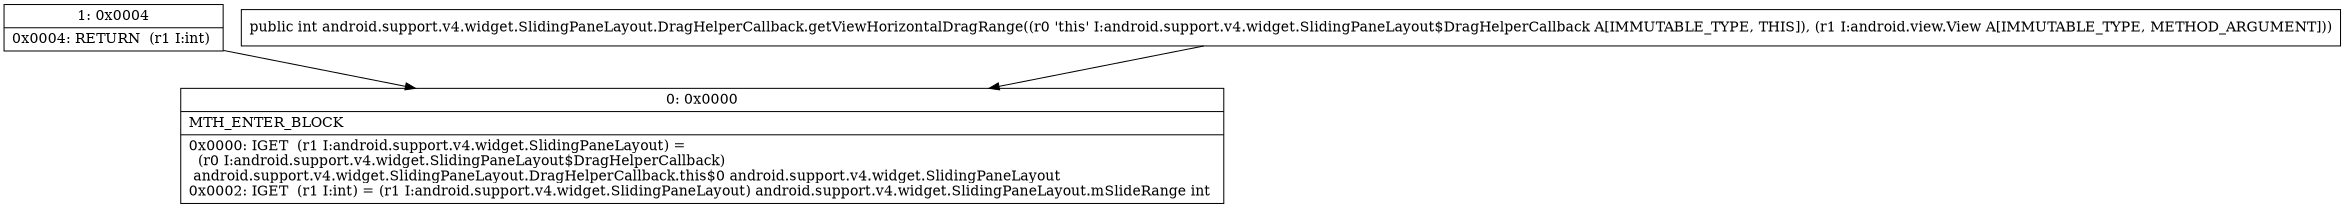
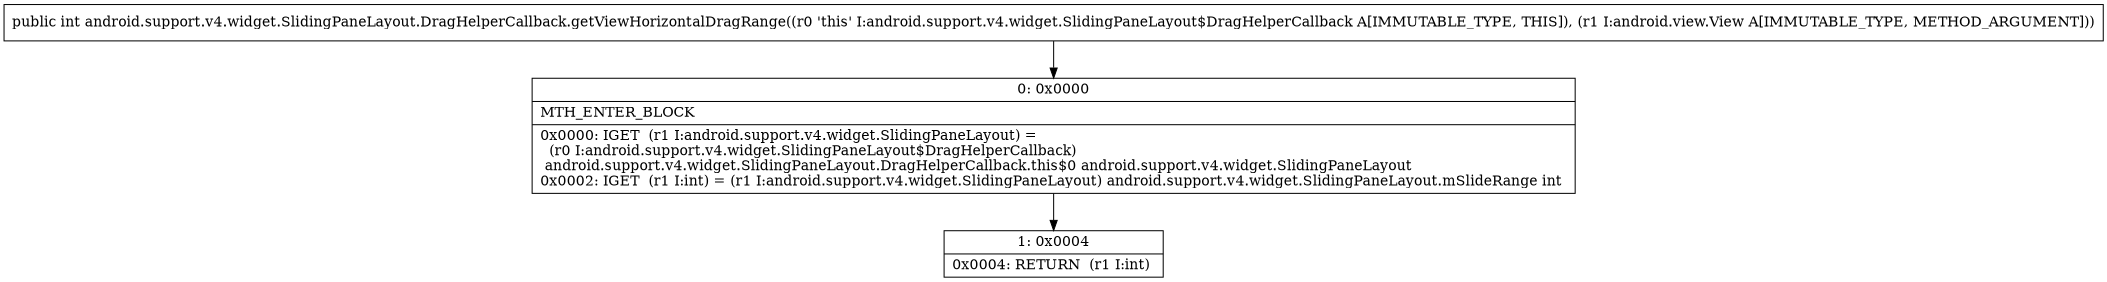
edge "1: 0x0004" -> "0: 0x0000": reversed
